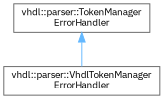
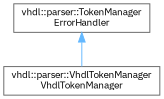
node "vhdl::parser::VhdlTokenManager ErrorHandler": label "vhdl::parser::VhdlTokenManager ErrorHandler" -> "vhdl::parser::VhdlTokenManager VhdlTokenManager"
